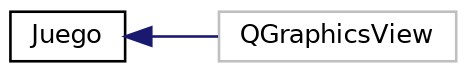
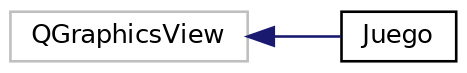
edge "QGraphicsView" -> "Juego": reversed
